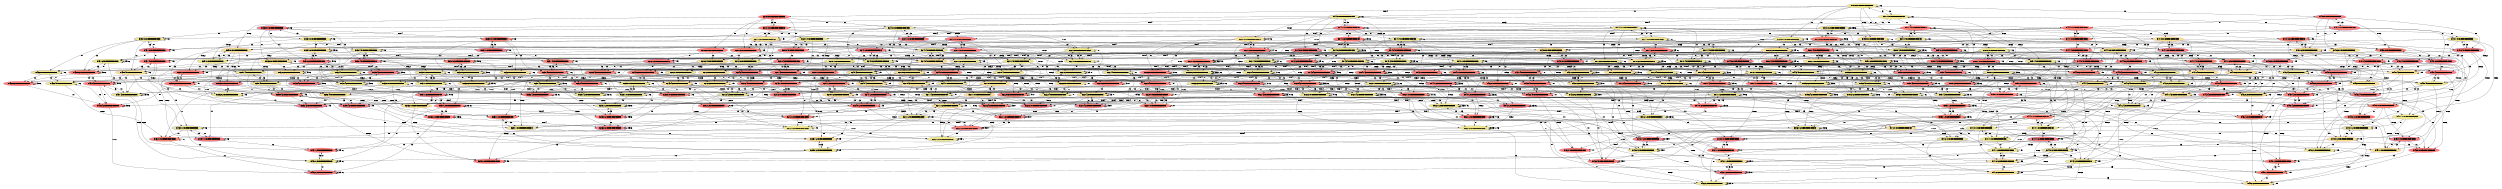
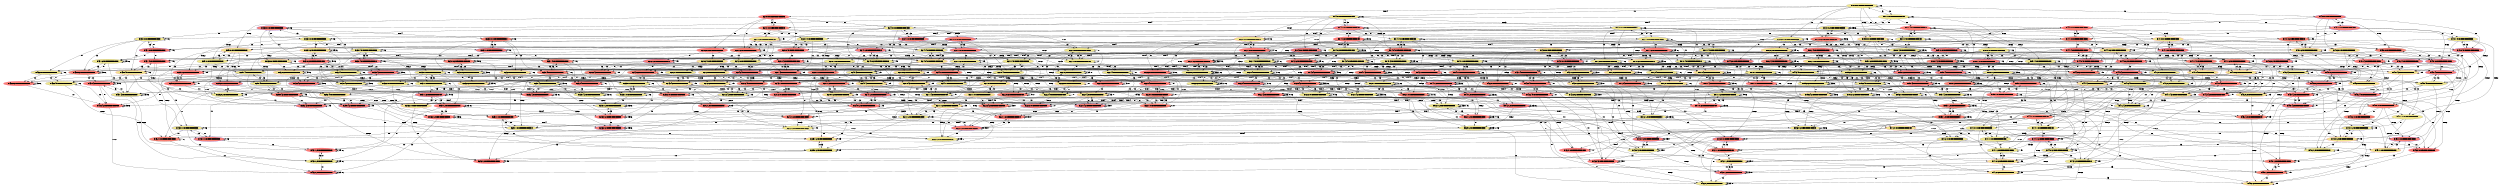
edge "R01002_Leeeeeeeeeeee" -> "R01102_Leeeeeeeeeeee": now "R01002_Leeeeeeeeeeee" -> "R01100_Leeeeeeeeeeee"
edge "R20042_Leeeeeeeeeeee" -> "R24042_Leeeeeeeeeeee": label "t0O4" -> "t0"
edge "R00142_Leeeeeeeeeeee" -> "R20142_Leeeeeeeeeeee": label "t5" -> "t0O4"
edge "R41200_Leeeeeeeeeeee" -> "R41240_Leeeeeeeeeeee": removed, label "t0"
edge "R01110_Leeeeeeeeeeee" -> "R21110_Leeeeeeeeeeee": removed, label "t0O4"
edge "R00012_Leeeeeeeeeeee" -> "R04012_Leeeeeeeeeeee": now "R00012_Leeeeeeeeeeee" -> "R44242_Leeeeeeeeeeee"
node "R02212_Leeeeeeeeeeee": label "R02212_Leeeeeeeeeeee" -> "R02512_Leeeeeeeeeeee"
